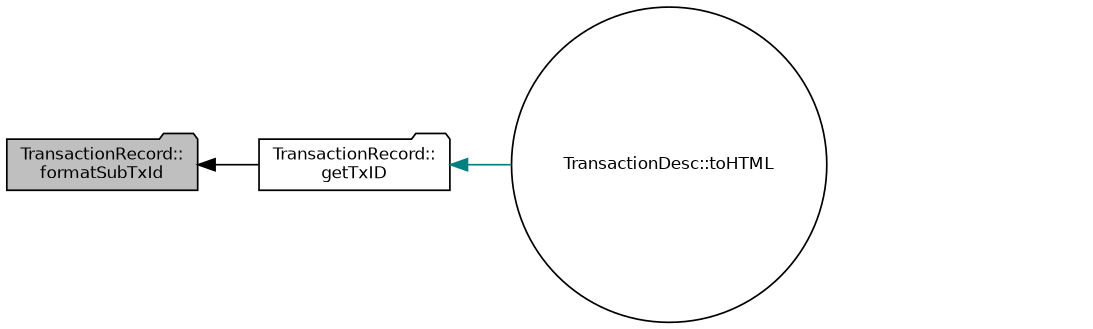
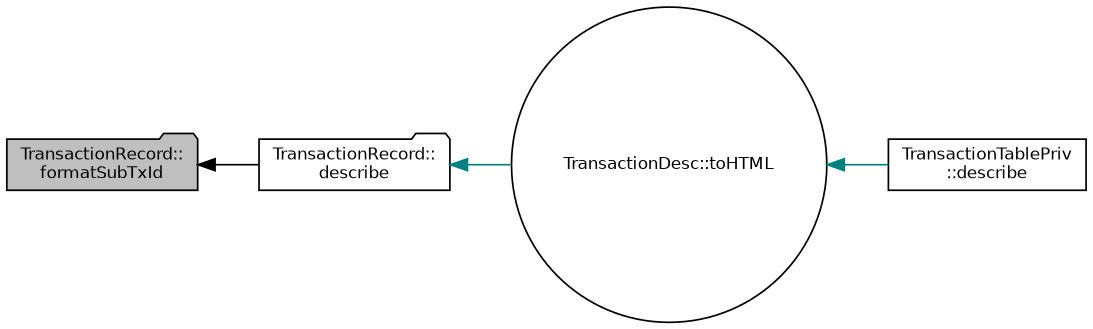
node "TransactionRecord:: getTxID": label "TransactionRecord:: getTxID" -> "TransactionRecord:: describe"
node "TransactionTablePriv ::describe": added
